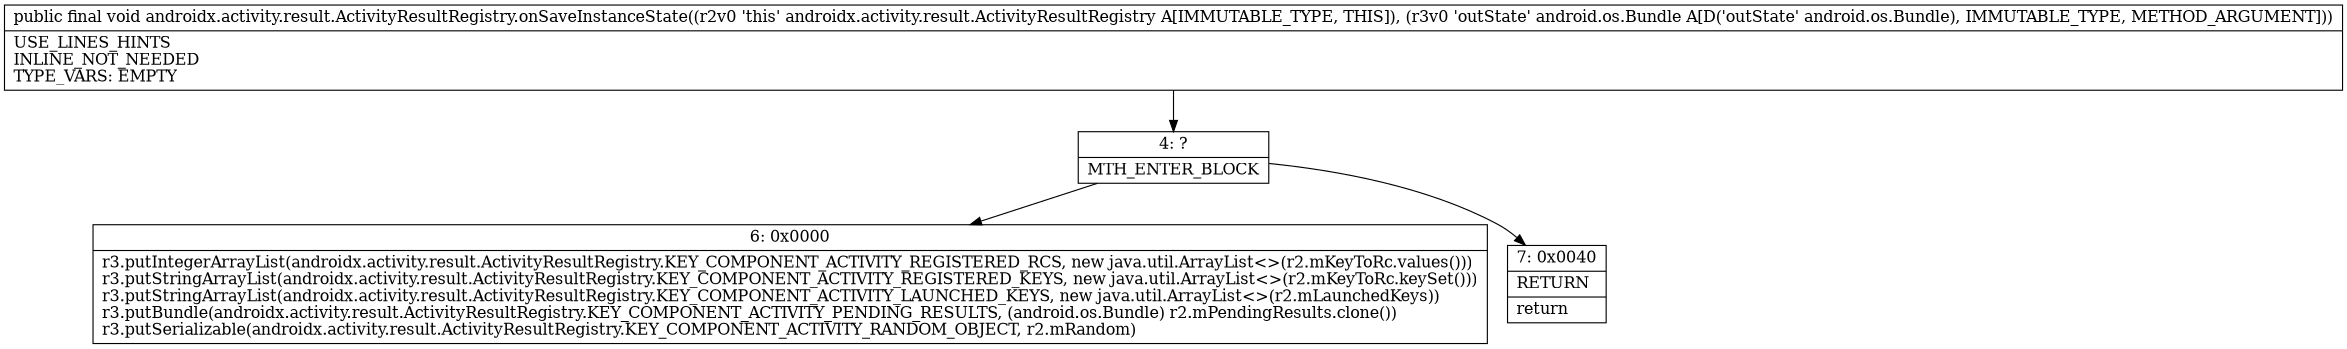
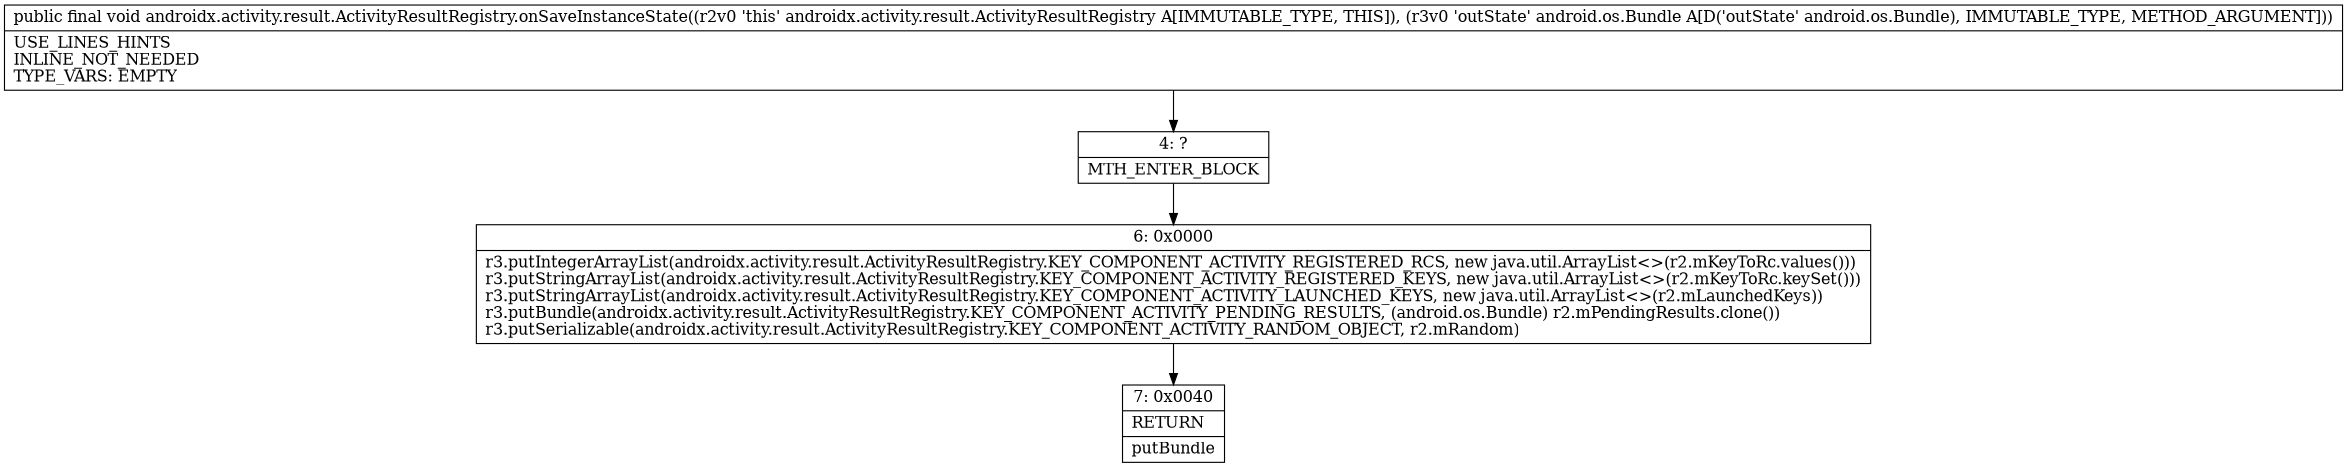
edge "4: ?" -> "7: 0x0040": now "6: 0x0000" -> "7: 0x0040"
node "7: 0x0040": text "return" -> "putBundle"
